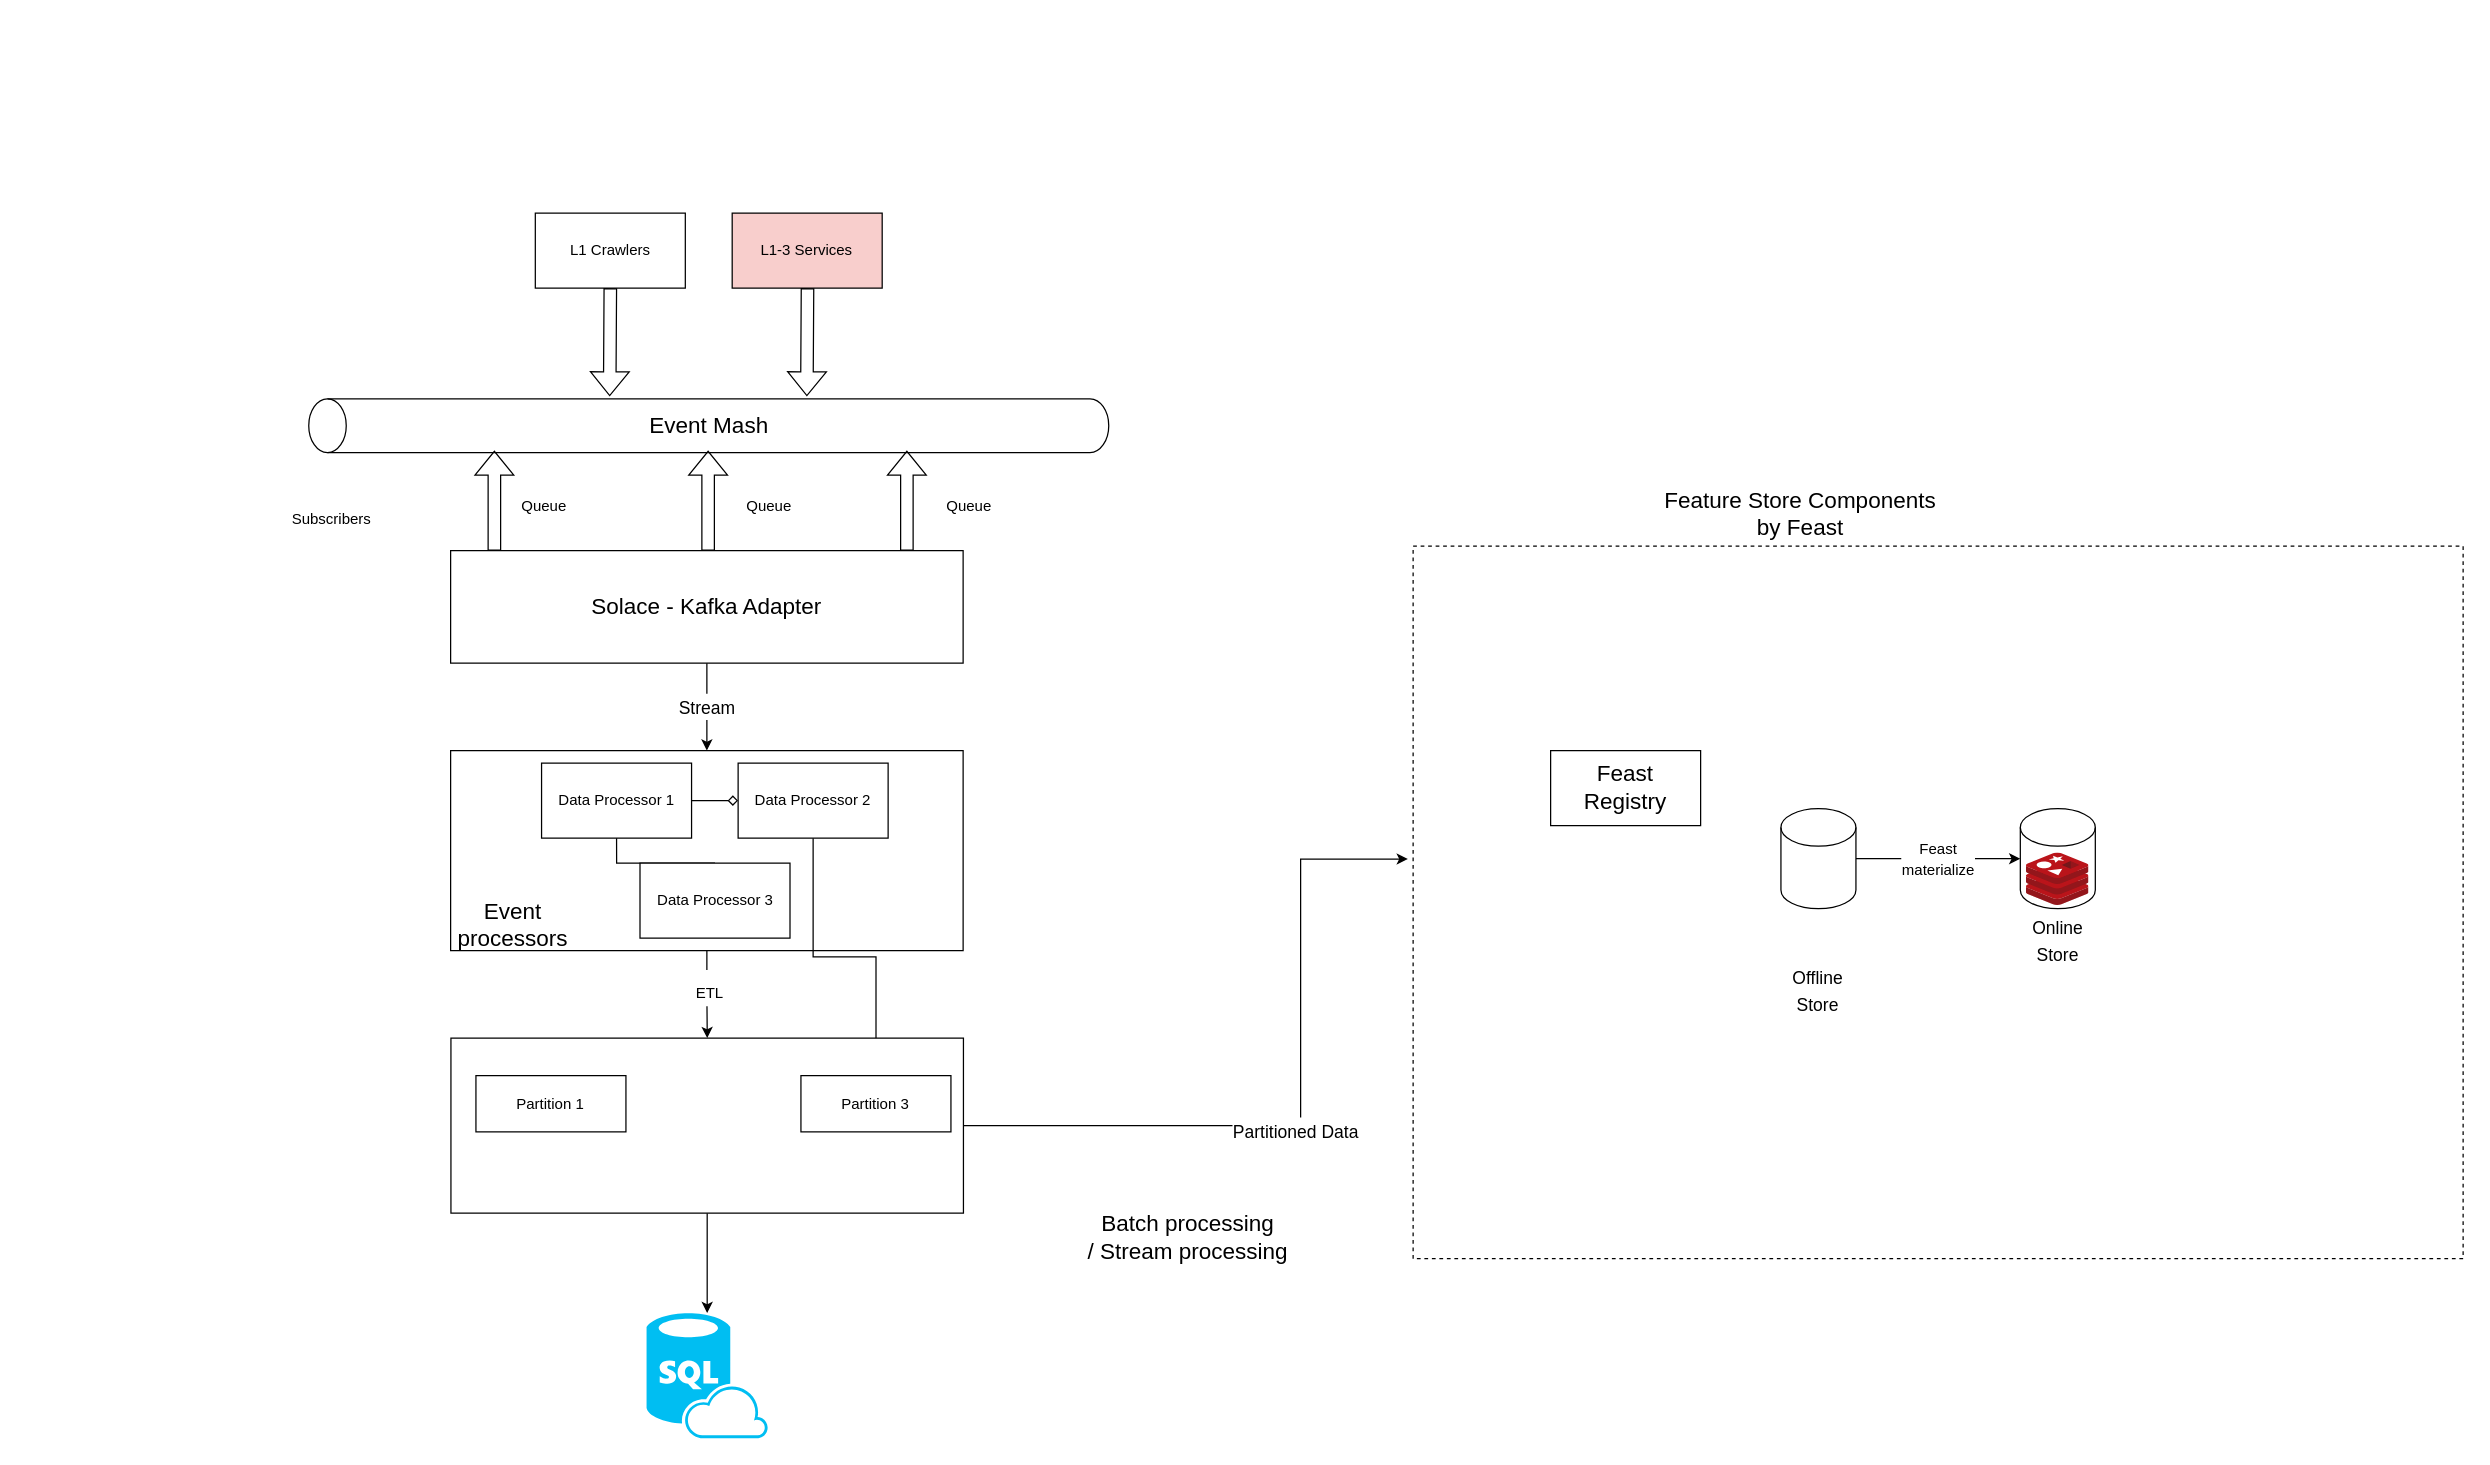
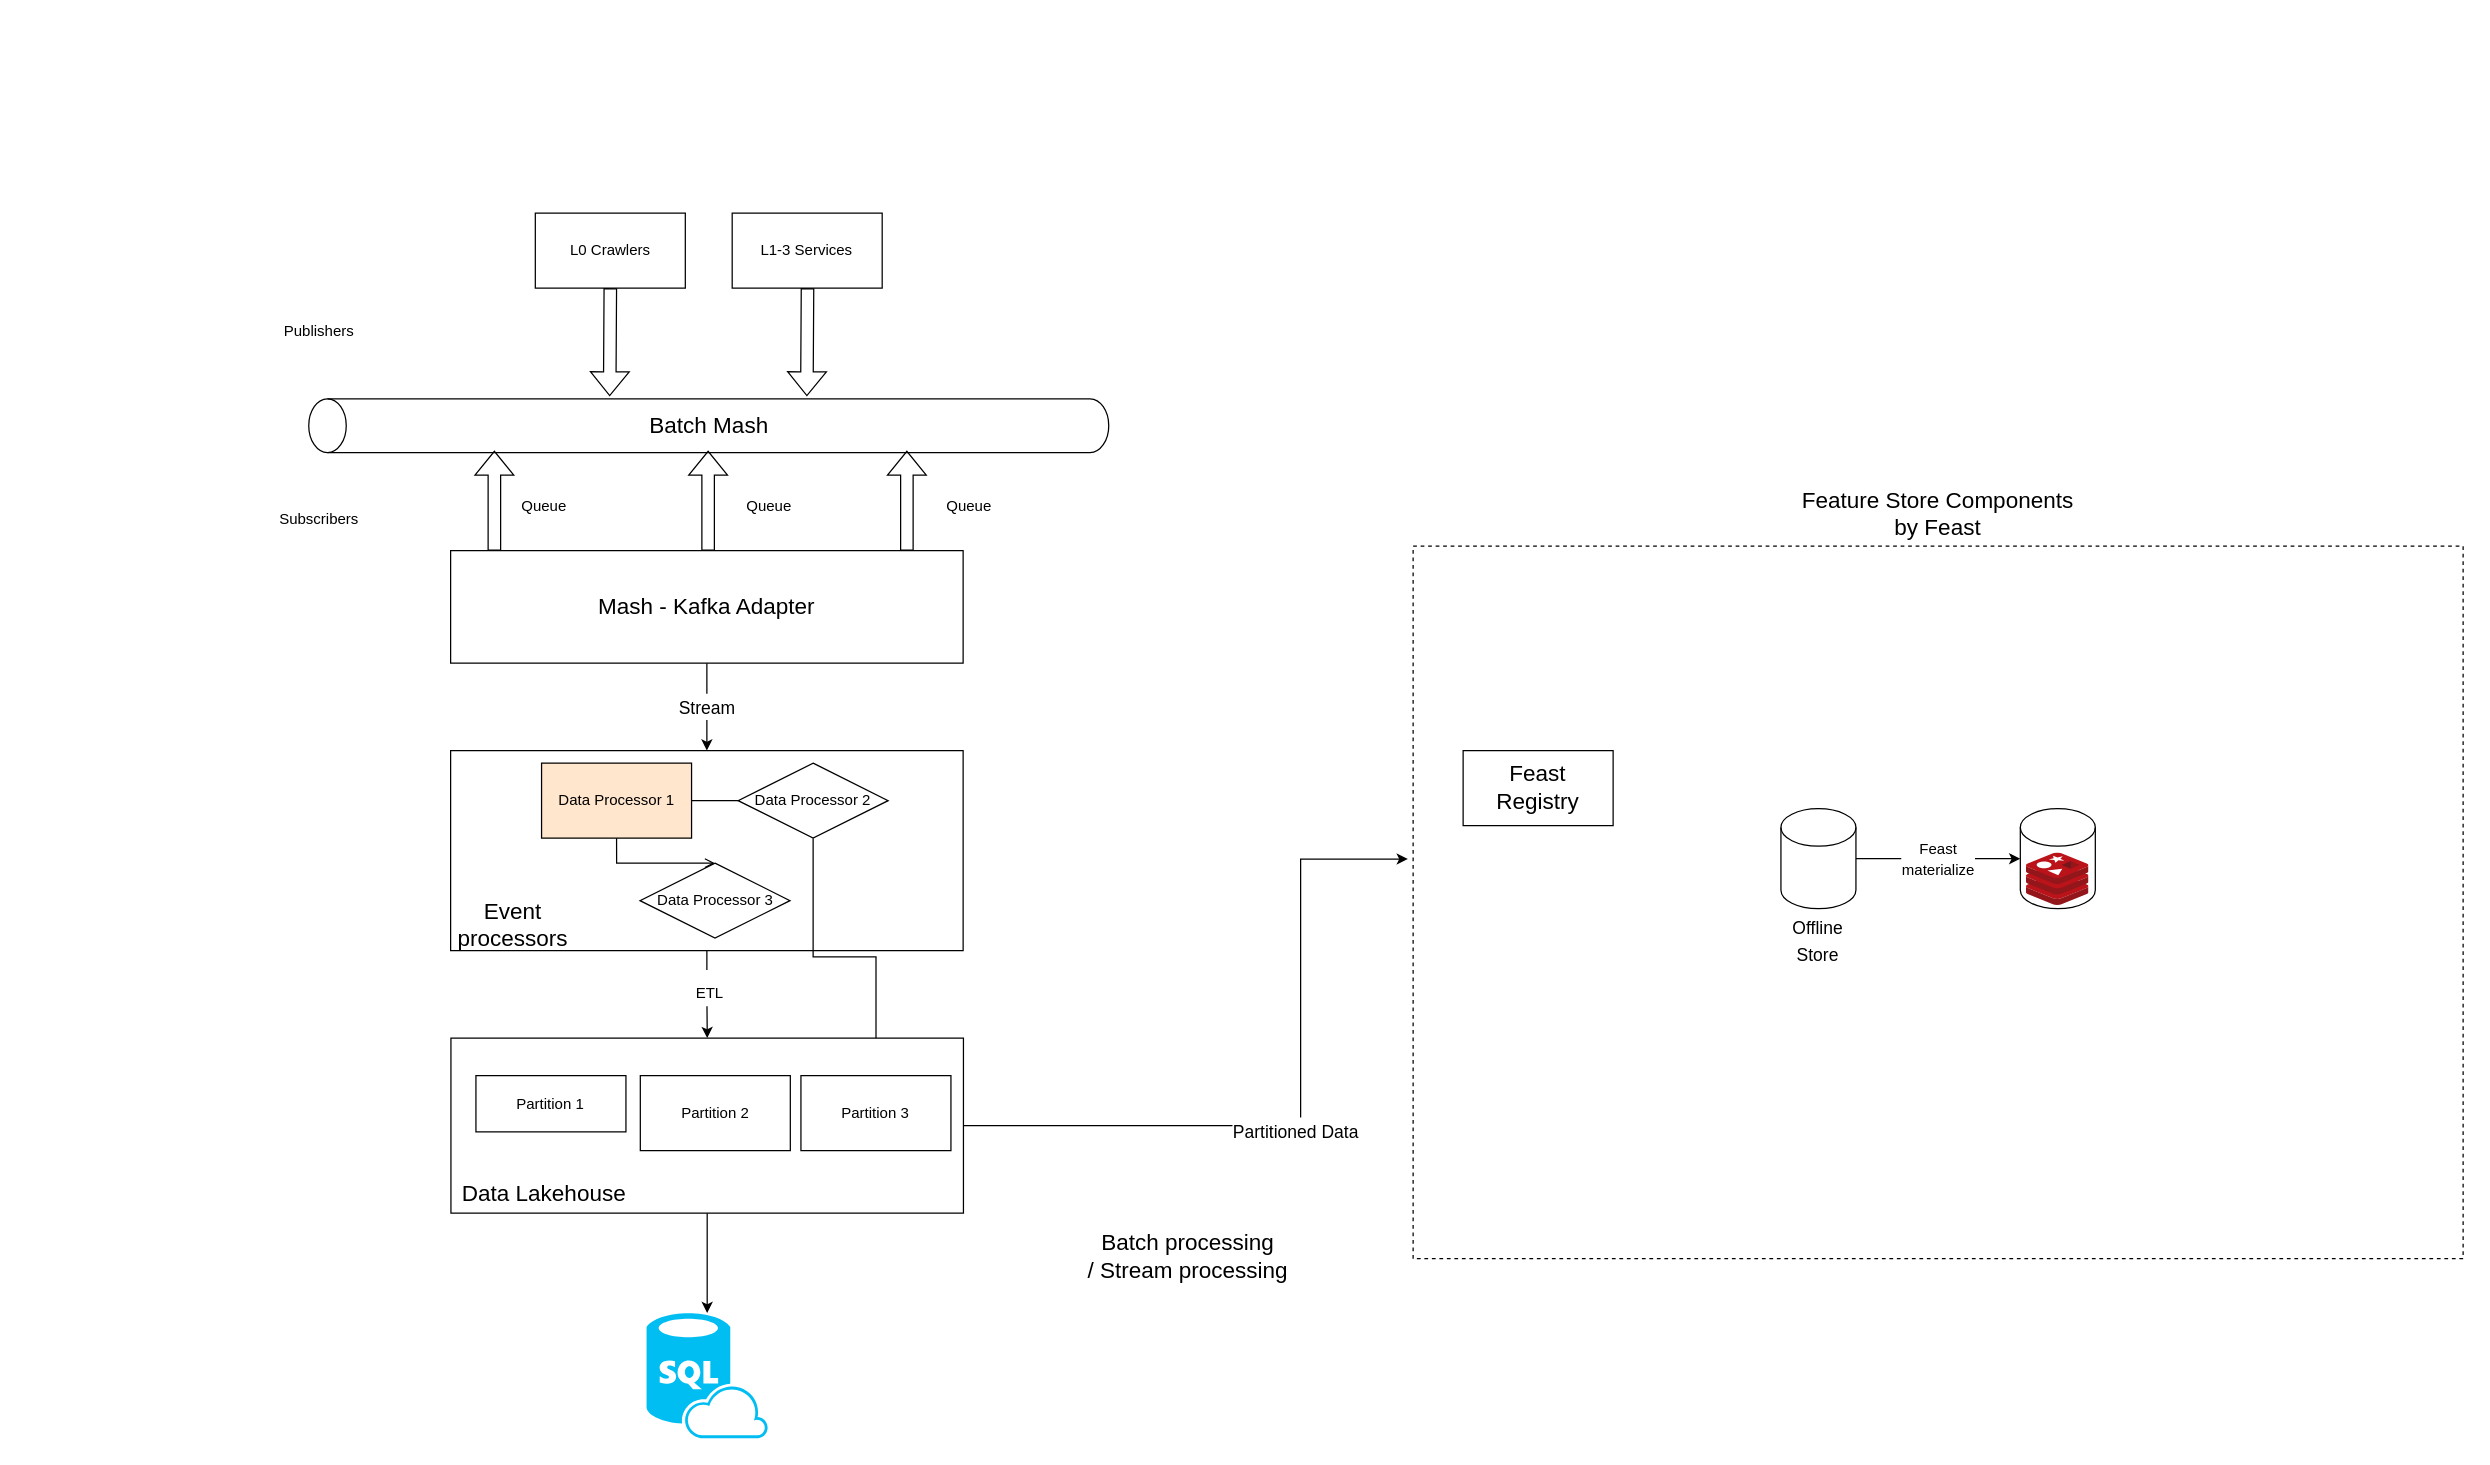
node "L1 Crawlers": label "L1 Crawlers" -> "L0 Crawlers"
node "L1-3 Services": fillcolor #f8cecc -> #ffffff
node "Publishers": added
node "Event Mash": label "Event Mash" -> "Batch Mash"
node "Feature Store Components by Feast": moved (1801, 515) -> (1938, 515)
node "Subscribers": moved (332, 519) -> (319, 519)
node "Solace - Kafka Adapter": label "Solace - Kafka Adapter" -> "Mash - Kafka Adapter"
node "Feast Registry": moved (1626, 788) -> (1538, 788)
node "Data Processor 1": fillcolor #ffffff -> #ffe6cc
edge "Data Processor 1" -> "Data Processor 2": arrowhead diamond -> none
node "Data Processor 2": shape rectangle -> diamond
edge "Data Processor 1" -- "Data Processor 3": arrowhead none -> open
node "Data Processor 3": shape rectangle -> diamond
node "Online Store": removed
node "Offline Store": moved (1818, 991) -> (1818, 941)
node "Partition 3": size 150x56 -> 150x75
node "Partition 2": added
node "Data Lakehouse": added
node "Batch processing / Stream processing": moved (1188, 1238) -> (1188, 1257)
